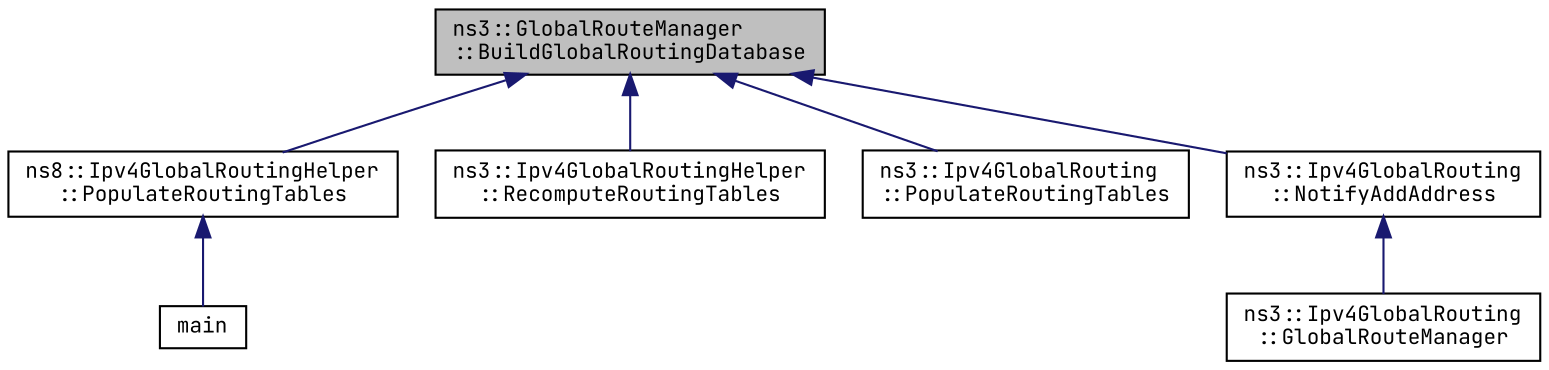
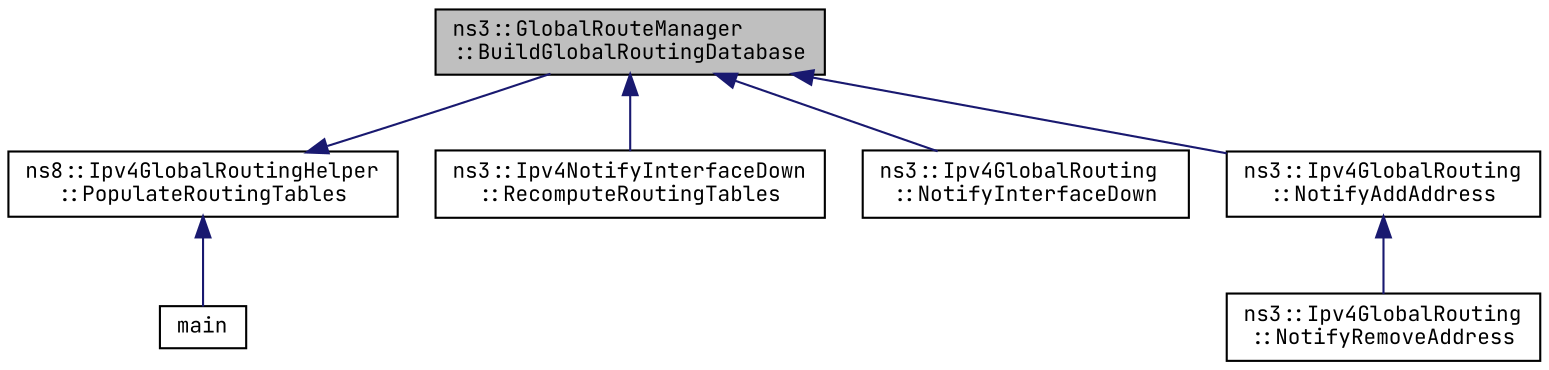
edge "ns8::Ipv4GlobalRoutingHelper ::PopulateRoutingTables" -> "ns3::GlobalRouteManager ::BuildGlobalRoutingDatabase": reversed
node "ns3::Ipv4GlobalRoutingHelper ::RecomputeRoutingTables": label "ns3::Ipv4GlobalRoutingHelper ::RecomputeRoutingTables" -> "ns3::Ipv4NotifyInterfaceDown ::RecomputeRoutingTables"
node "ns3::Ipv4GlobalRouting ::PopulateRoutingTables": label "ns3::Ipv4GlobalRouting ::PopulateRoutingTables" -> "ns3::Ipv4GlobalRouting ::NotifyInterfaceDown"
node "ns3::Ipv4GlobalRouting ::GlobalRouteManager": label "ns3::Ipv4GlobalRouting ::GlobalRouteManager" -> "ns3::Ipv4GlobalRouting ::NotifyRemoveAddress"
